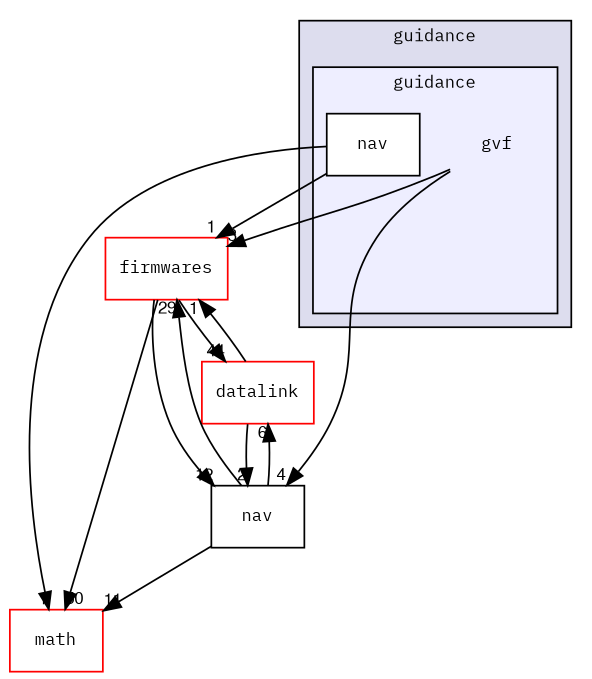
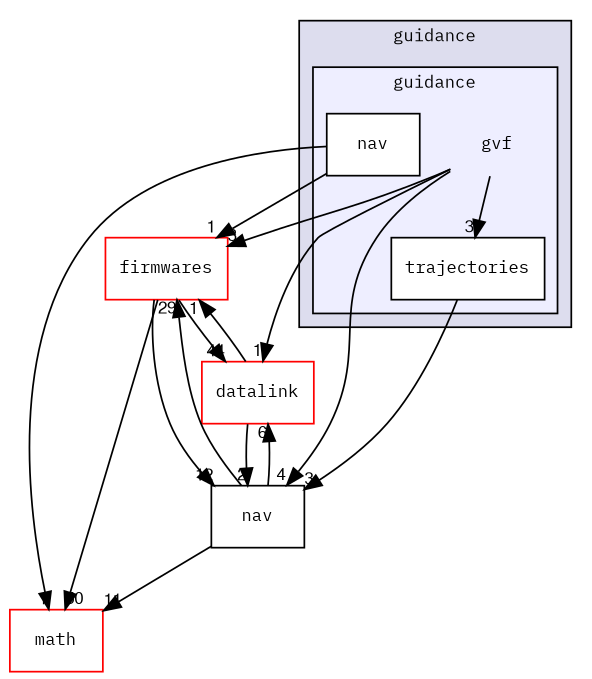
edge "gvf" -> "datalink": added
node "trajectories": added
